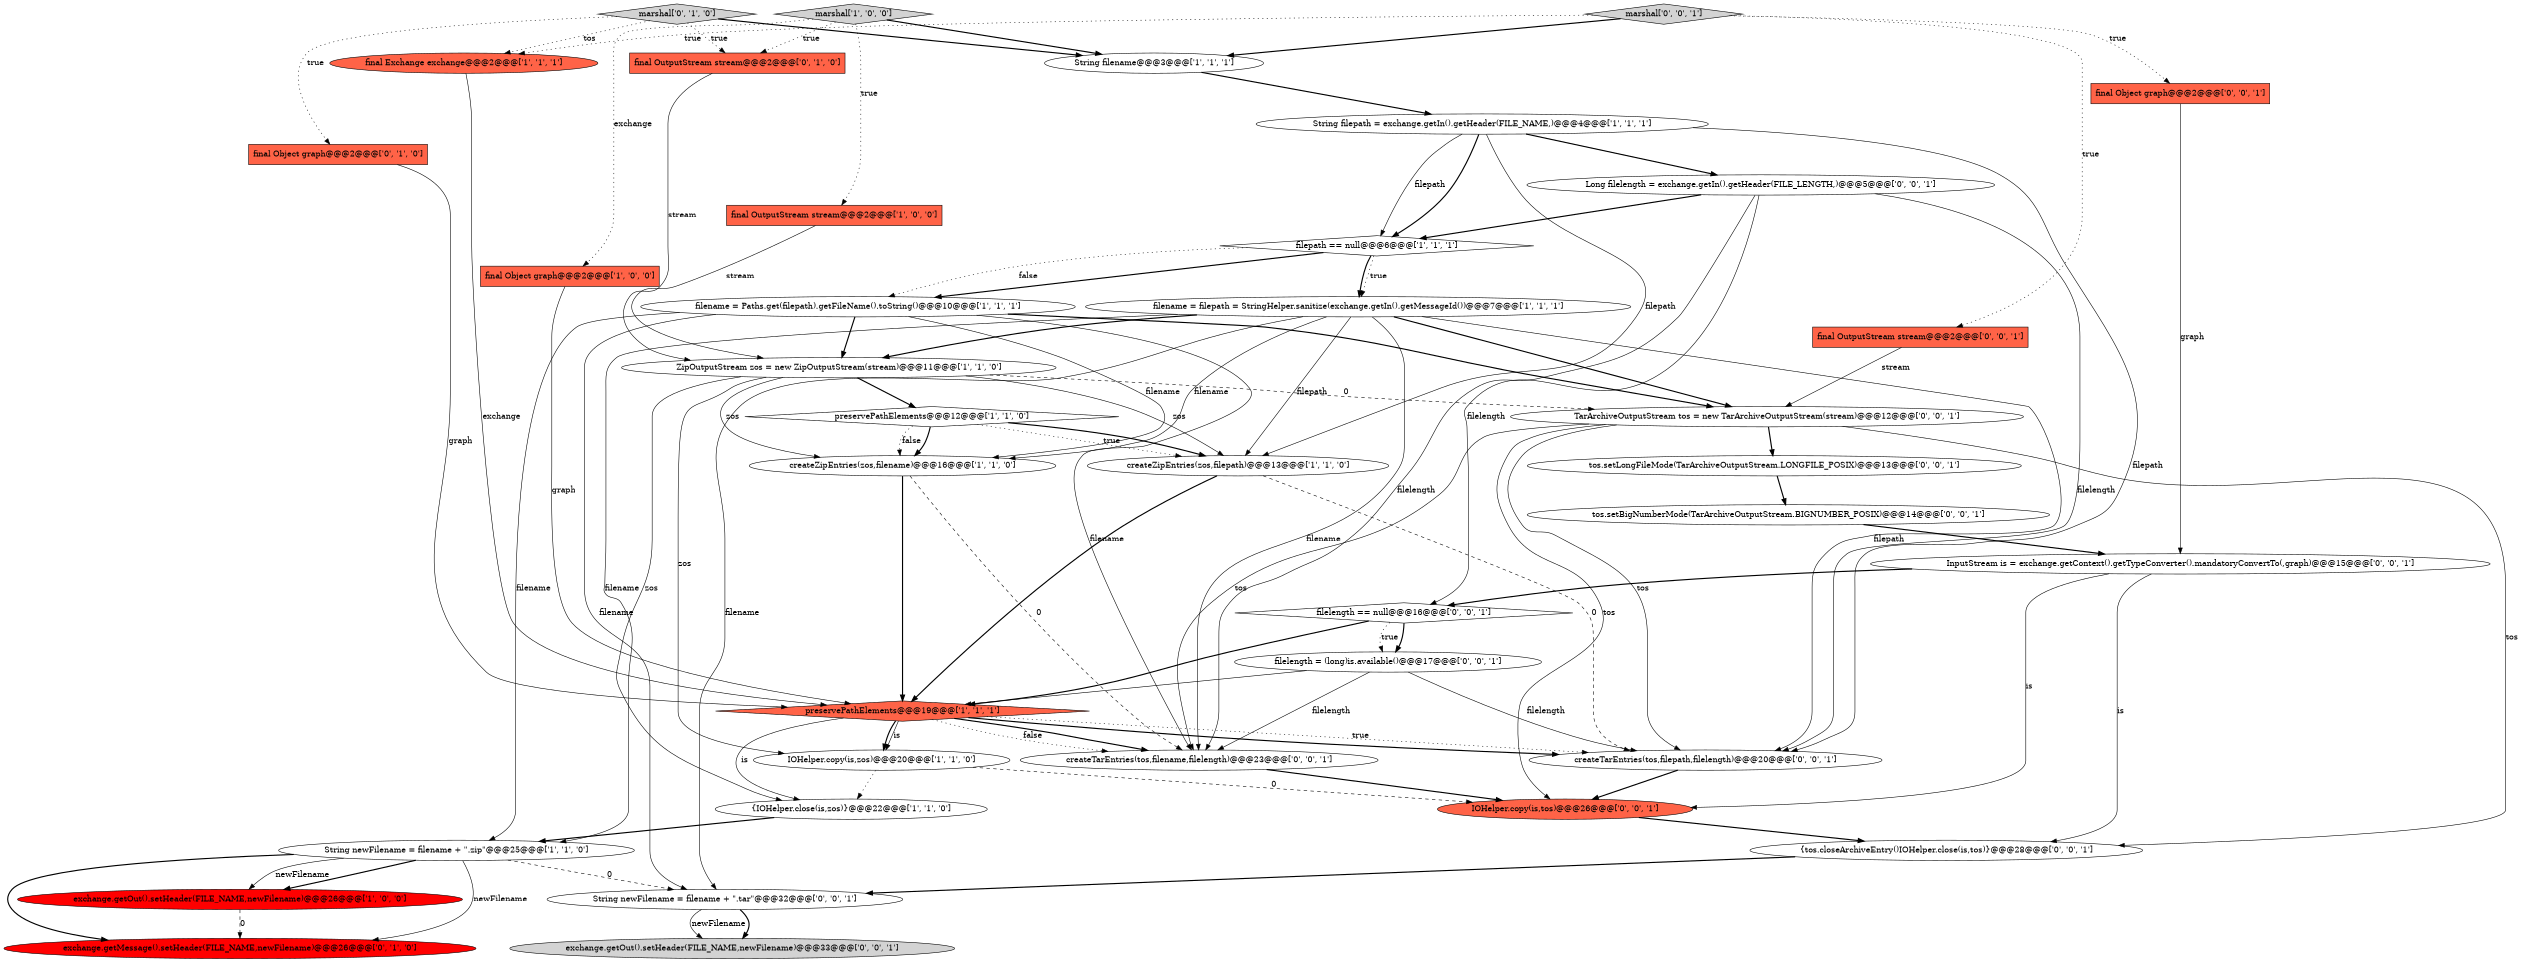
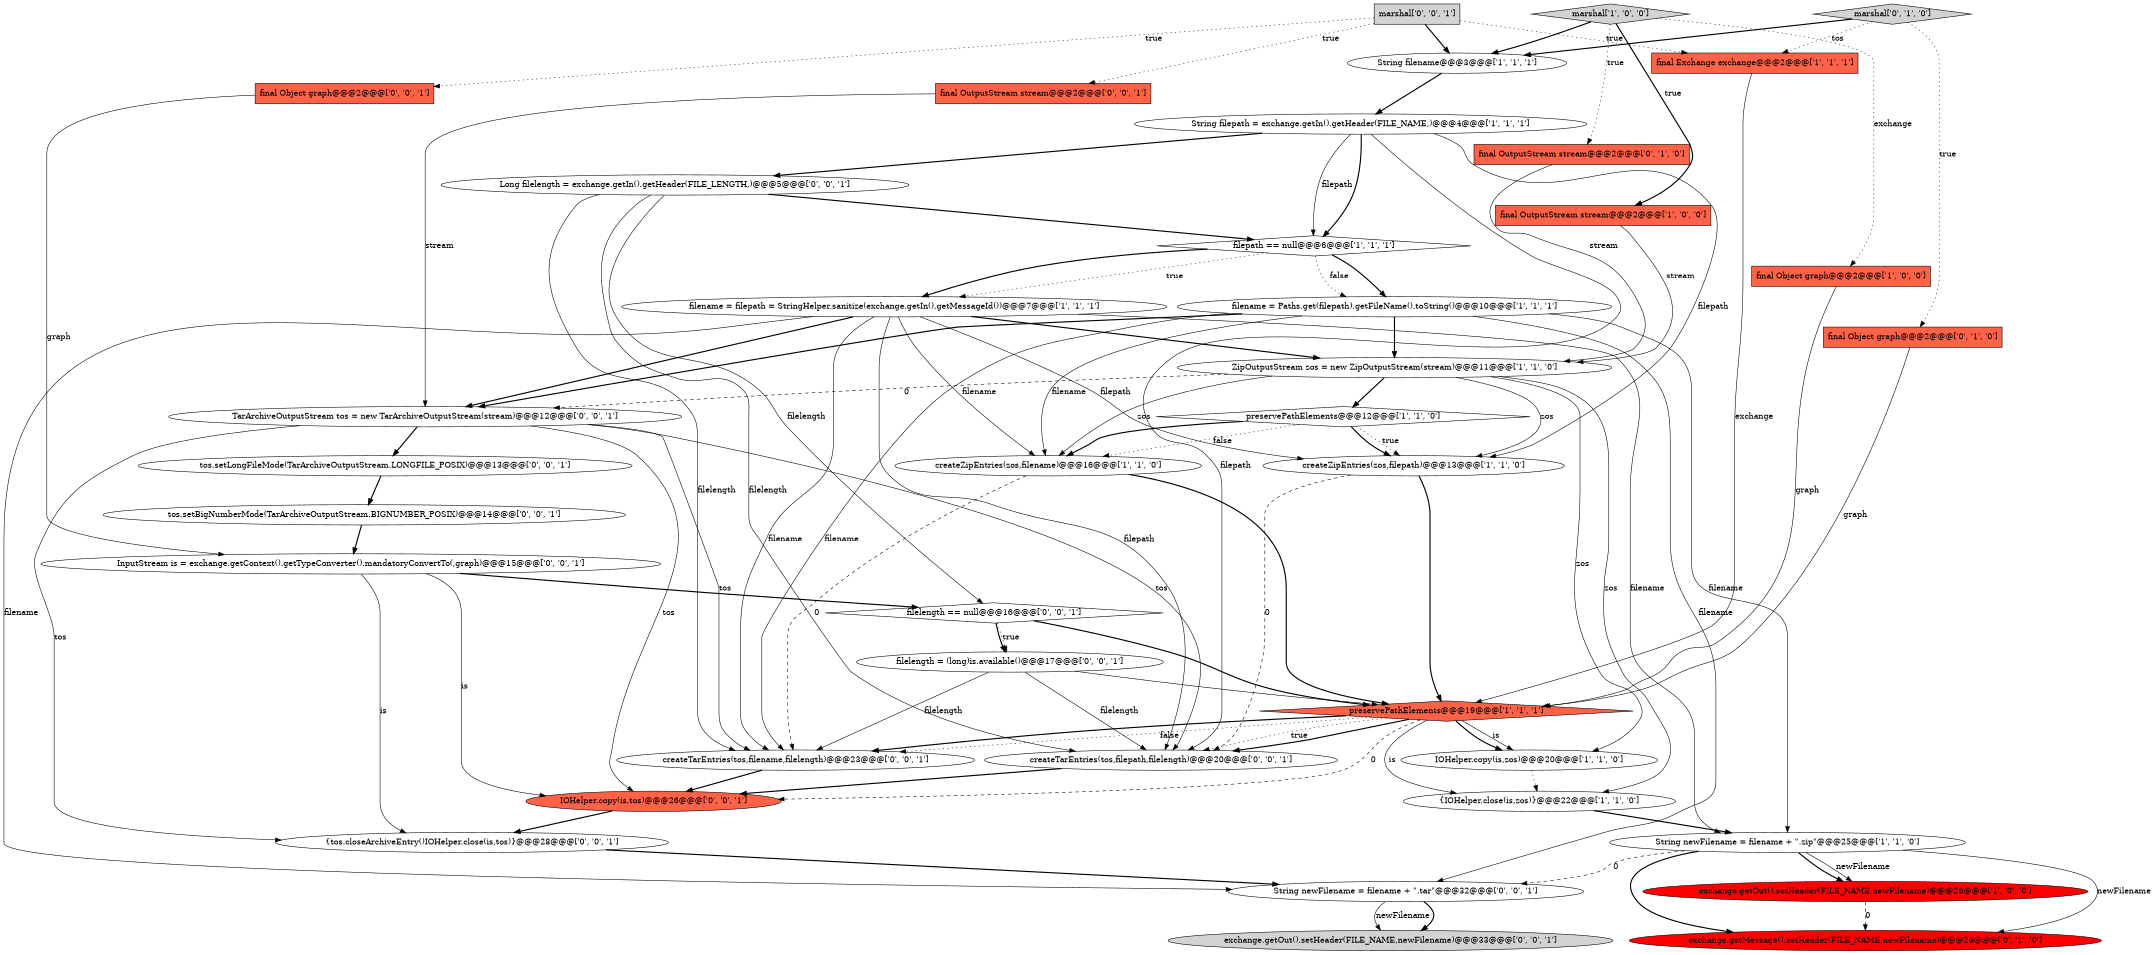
node "marshal['0', '0', '1']": shape diamond -> box
edge "marshal['0', '1', '0']" -> "final OutputStream stream@@@2@@@['0', '1', '0']": removed, label "true"
node "final Exchange exchange@@@2@@@['1', '1', '1']": shape ellipse -> box
edge "marshal['1', '0', '0']" -> "final OutputStream stream@@@2@@@['1', '0', '0']": style dotted -> bold
edge "IOHelper.copy(is,zos)@@@20@@@['1', '1', '0']" -> "IOHelper.copy(is,tos)@@@26@@@['0', '0', '1']": now "preservePathElements@@@19@@@['1', '1', '1']" -> "IOHelper.copy(is,tos)@@@26@@@['0', '0', '1']"
